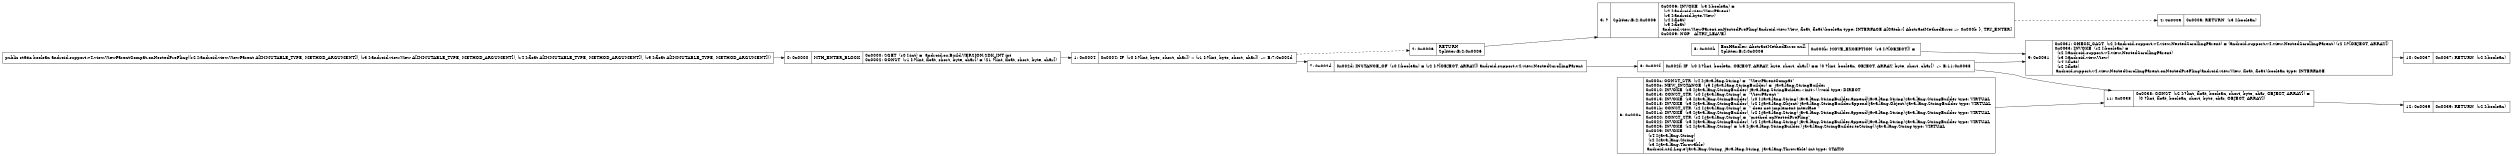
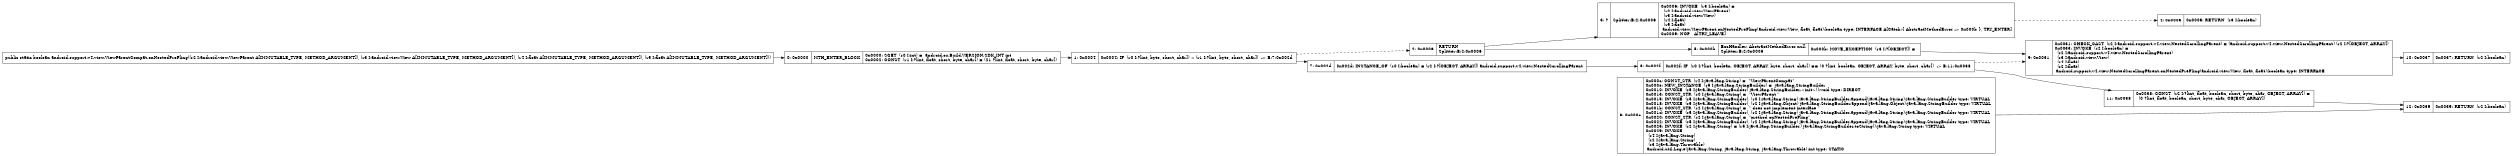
node "3: ?": text "(r3 I:android.byte.View)" -> "(r3 I:android.view.View)"
edge "2: 0x0006" -> "5: 0x000b": added
edge "8: 0x002f" -> "9: 0x0031": style solid -> dashed
edge "6: 0x000c" -> "11: 0x0038": now "6: 0x000c" -> "12: 0x0039"
